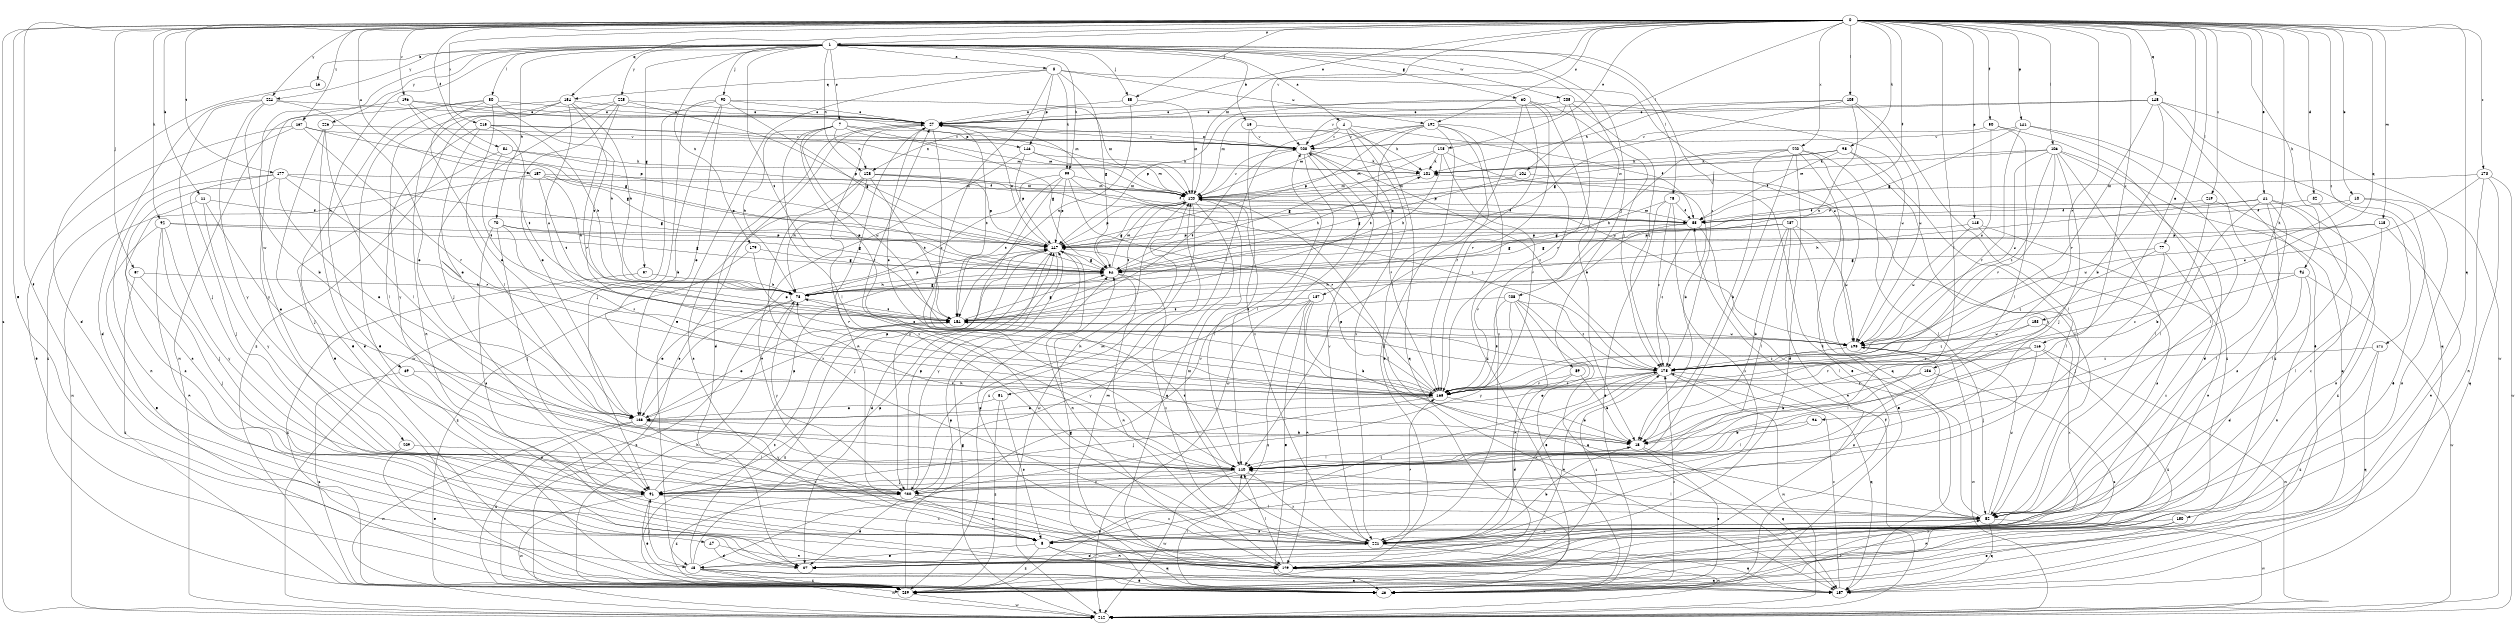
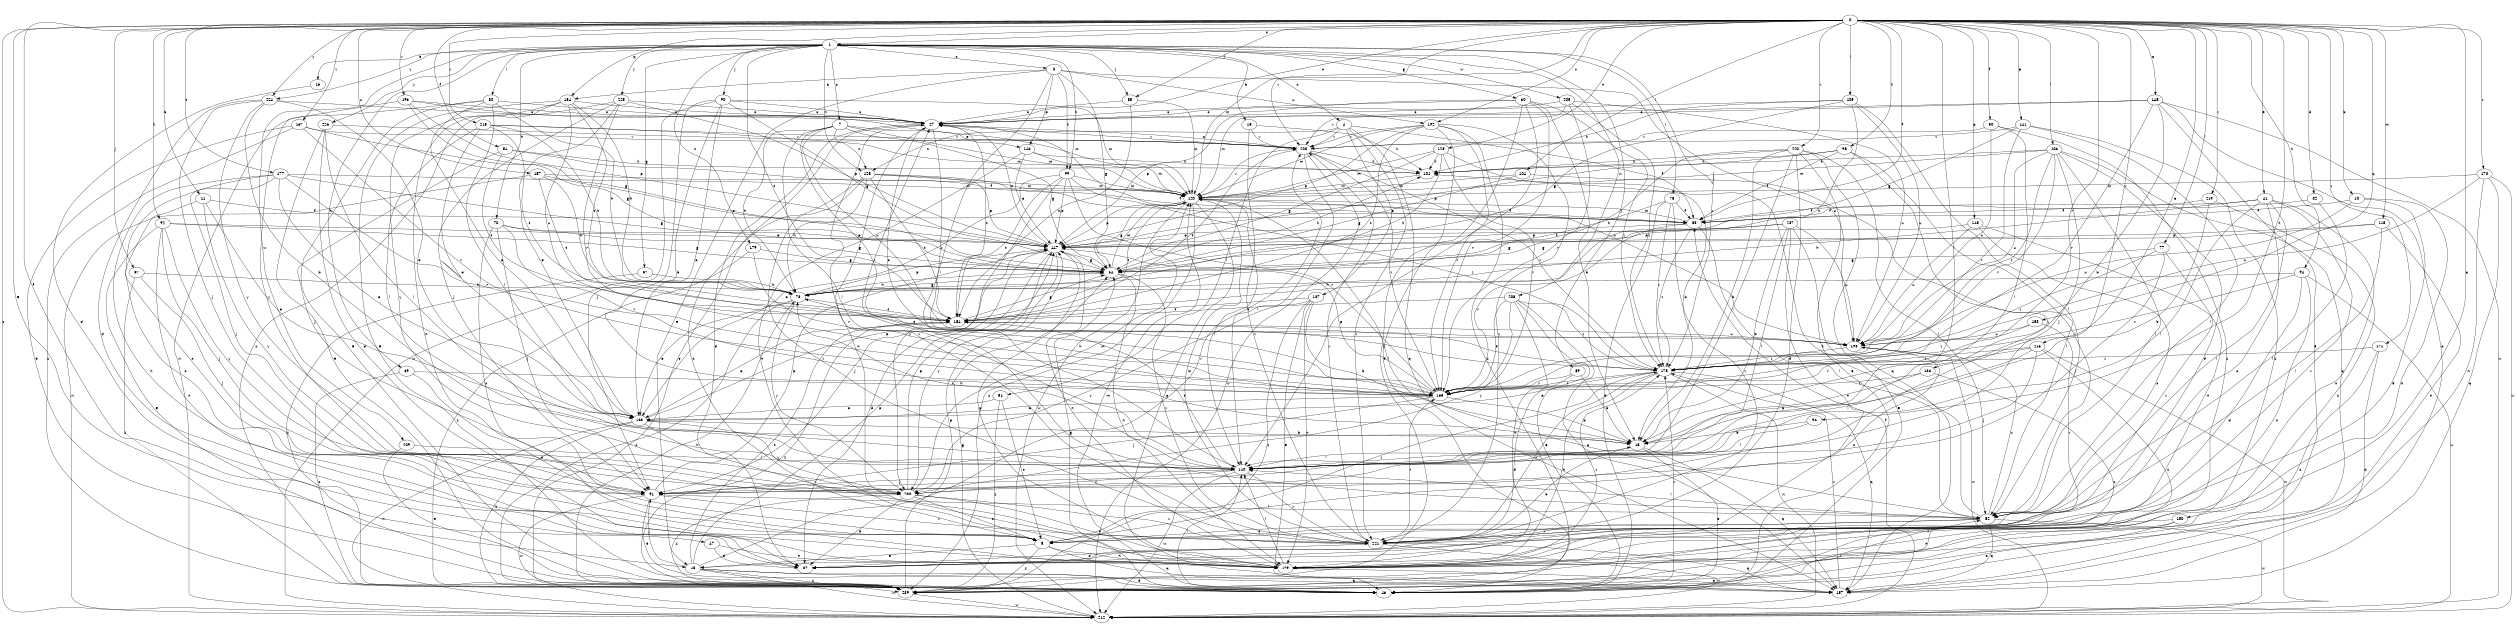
edge "78" -> "64": label "g" -> "k"
